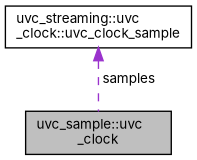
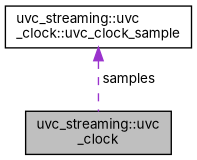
node "uvc_sample::uvc _clock": label "uvc_sample::uvc _clock" -> "uvc_streaming::uvc _clock"
